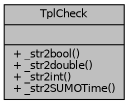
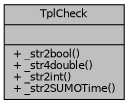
node "TplCheck": text "+ _str2double()" -> "+ _str4double()"
